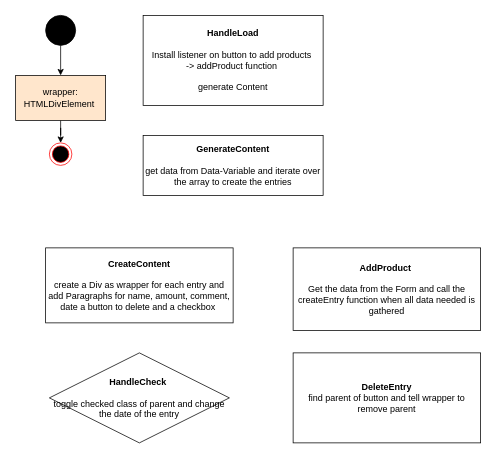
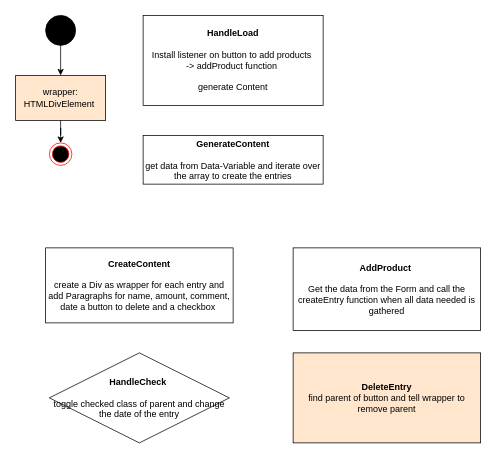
node "GenerateContent get data from Data-Variable and iterate over the array to create the entries": size 180x60 -> 180x49
node "DeleteEntry find parent of button and tell wrapper to remove parent": fillcolor #ffffff -> #ffe6cc
